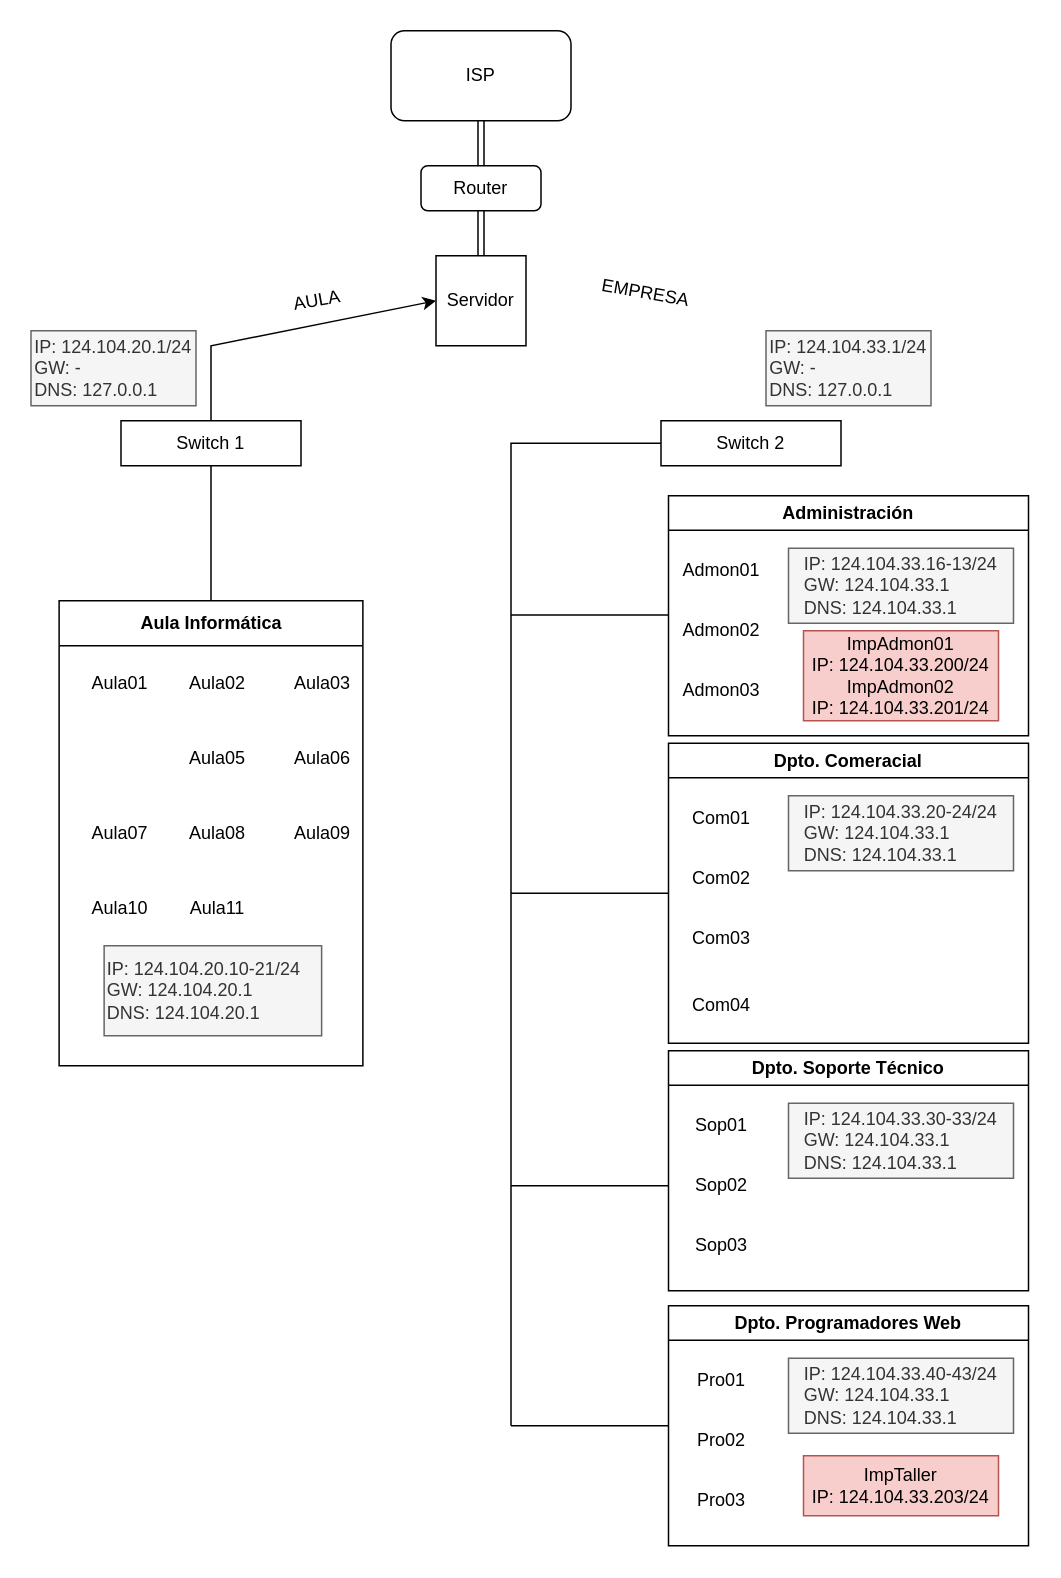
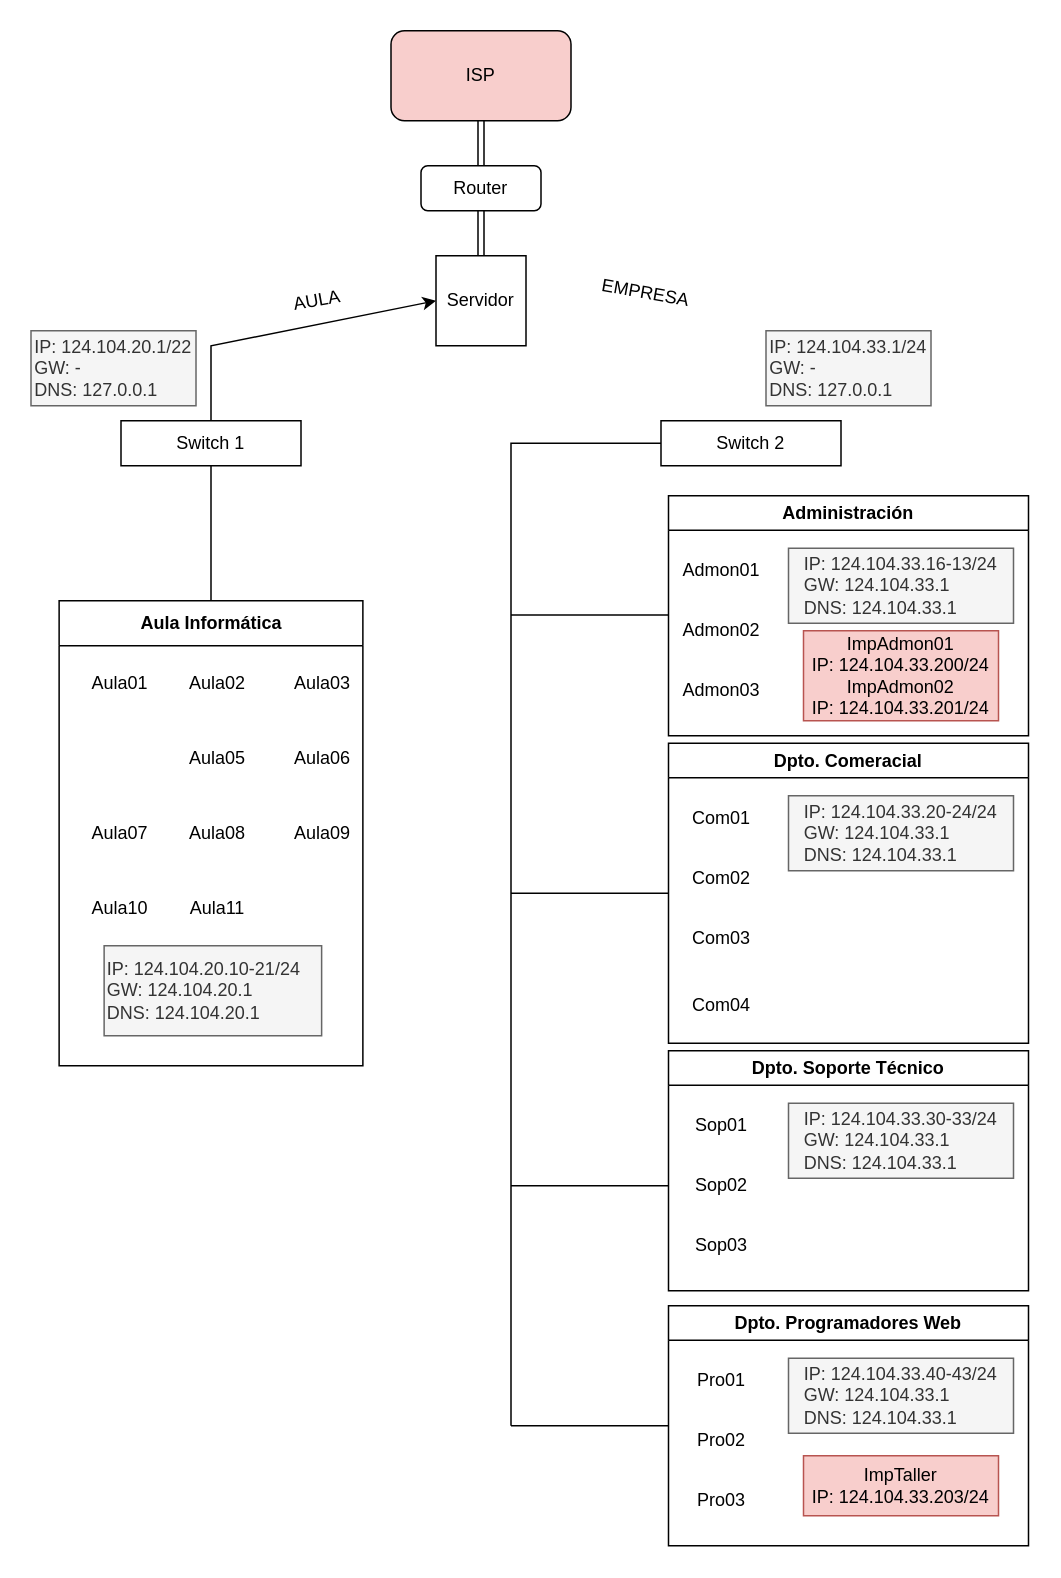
node "ISP": fillcolor #ffffff -> #f8cecc
node "IP: 124.104.20.1/24 GW: - DNS: 127.0.0.1": label "IP: 124.104.20.1/24 GW: - DNS: 127.0.0.1" -> "IP: 124.104.20.1/22 GW: - DNS: 127.0.0.1"
